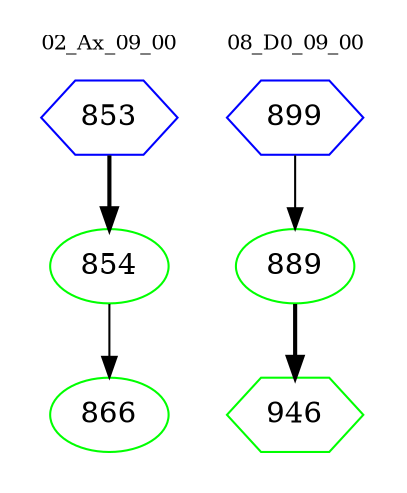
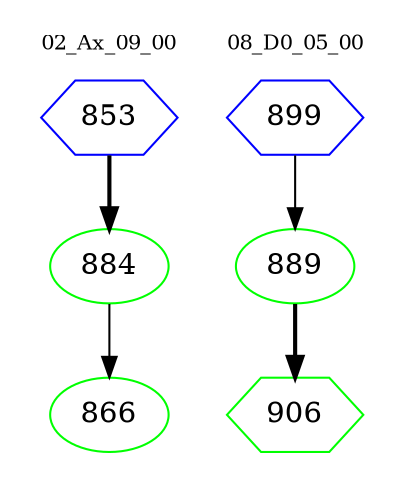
cluster "08_D0_09_00": label "08_D0_09_00" -> "08_D0_05_00"
node "854": label "854" -> "884"
node "946": label "946" -> "906"
